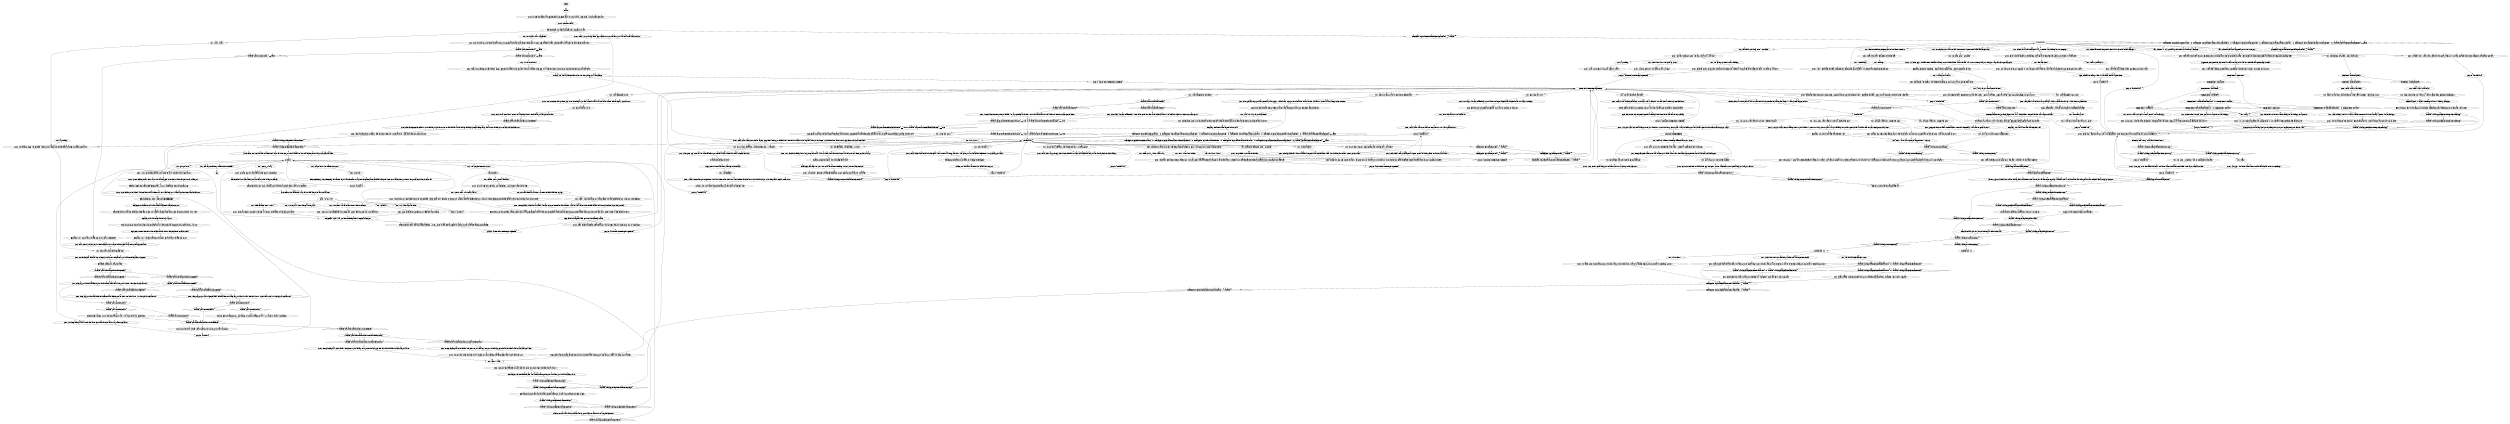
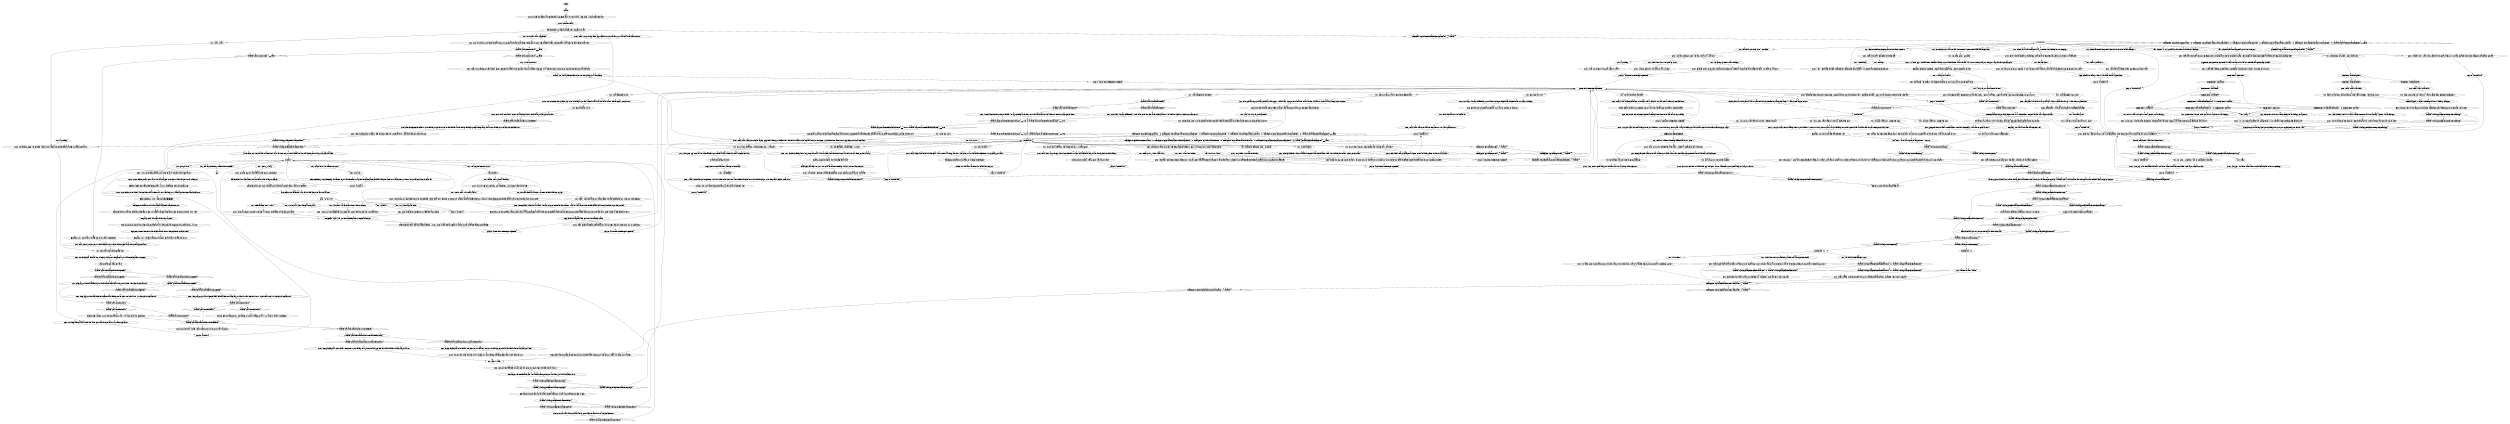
node "Empathy: He doesn't have anyone in the world.": removed
node "CUNO POSTTRIB PREHUB": label "CUNO POSTTRIB PREHUB" -> "PREHUB POSTTRIB PREHUB"
node "Rhetoric: He's wrong! What does he even know?!": label "Rhetoric: He's wrong! What does he even know?!" -> "Rhetoric: He's listen! What does he even know?!"
node "Volition: Of course she's *really* gone, what did you think.": added
node "Electrochemistry: Khm... DRUG ASSET DETECTED!": label "Electrochemistry: Khm... DRUG ASSET DETECTED!" -> "Electrochemistry: Sure... DRUG ASSET DETECTED!"
node "Empathy: Look, this might be his only way out.": label "Empathy: Look, this might be his only way out." -> "Empathy: Look, this might be his only way fuck."
node "Elizabeth: Thank god, okay, he's alive.": label "Elizabeth: Thank god, okay, he's alive." -> "Volition: Thank god, okay, he's alive."
node "You: Whatever it takes. [Leave.]": added
